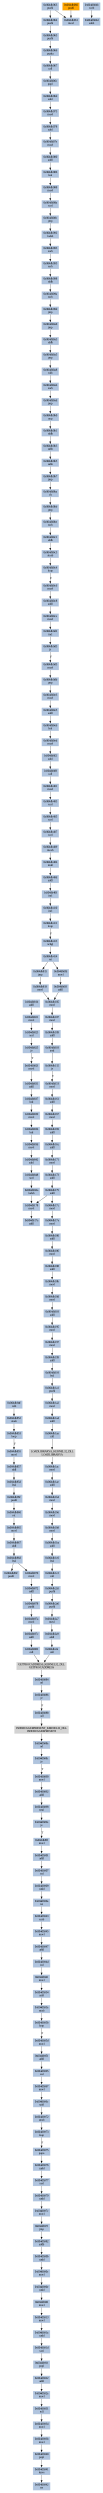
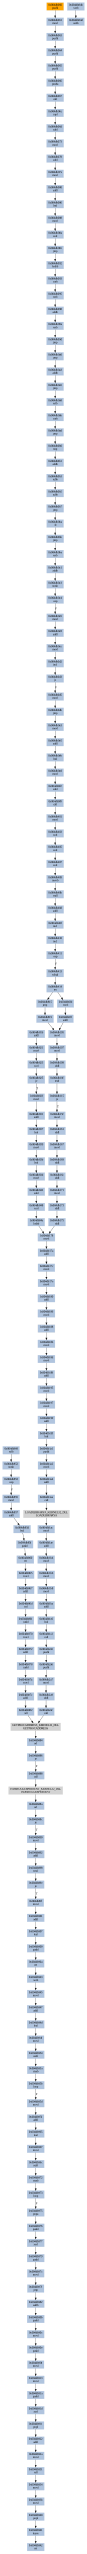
edge "0x004db063 pushl" -> "0x004db061 movl": reversed
edge "0x004db175 addl" -> "0x004db17c movl": now "0x004db17a addl" -> "0x004db17c movl"
edge "0x004db86d leal" -> "0x004db870 movl": now "0x004db86f pushl" -> "0x004db870 movl"
